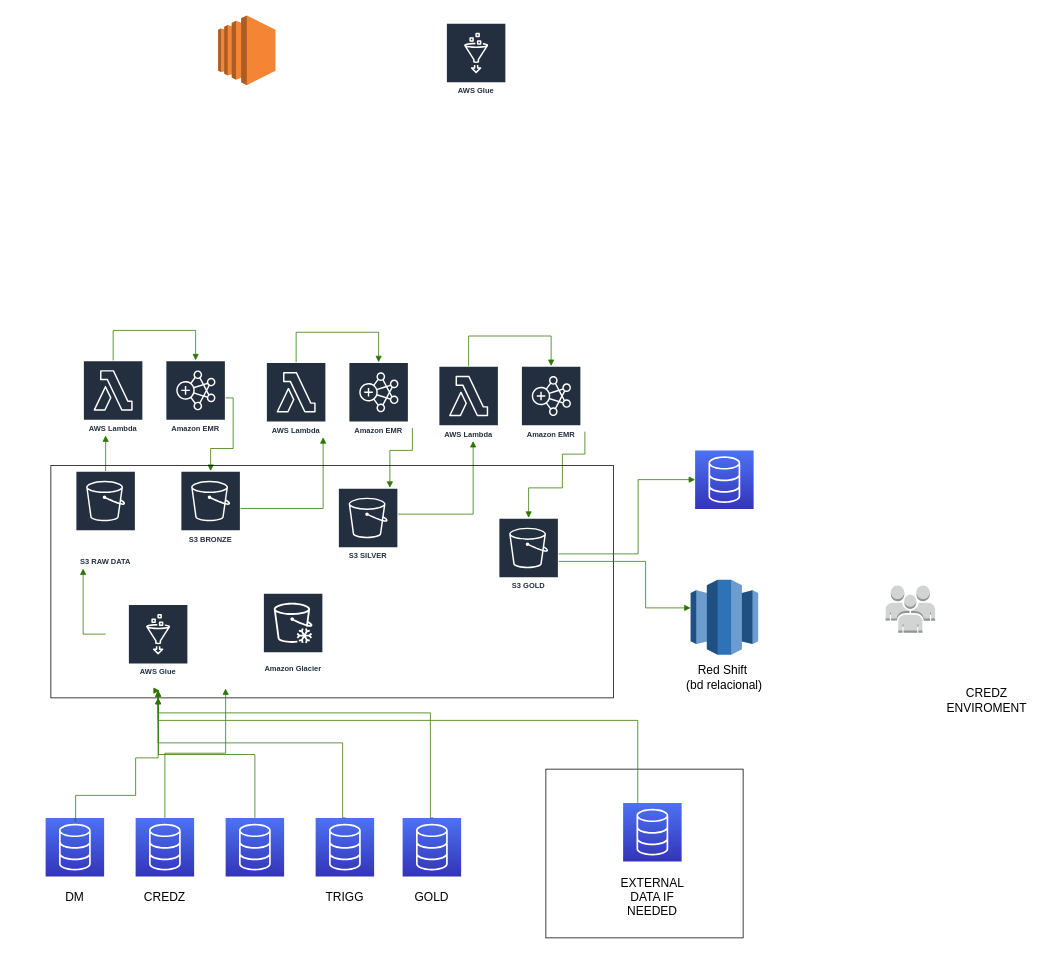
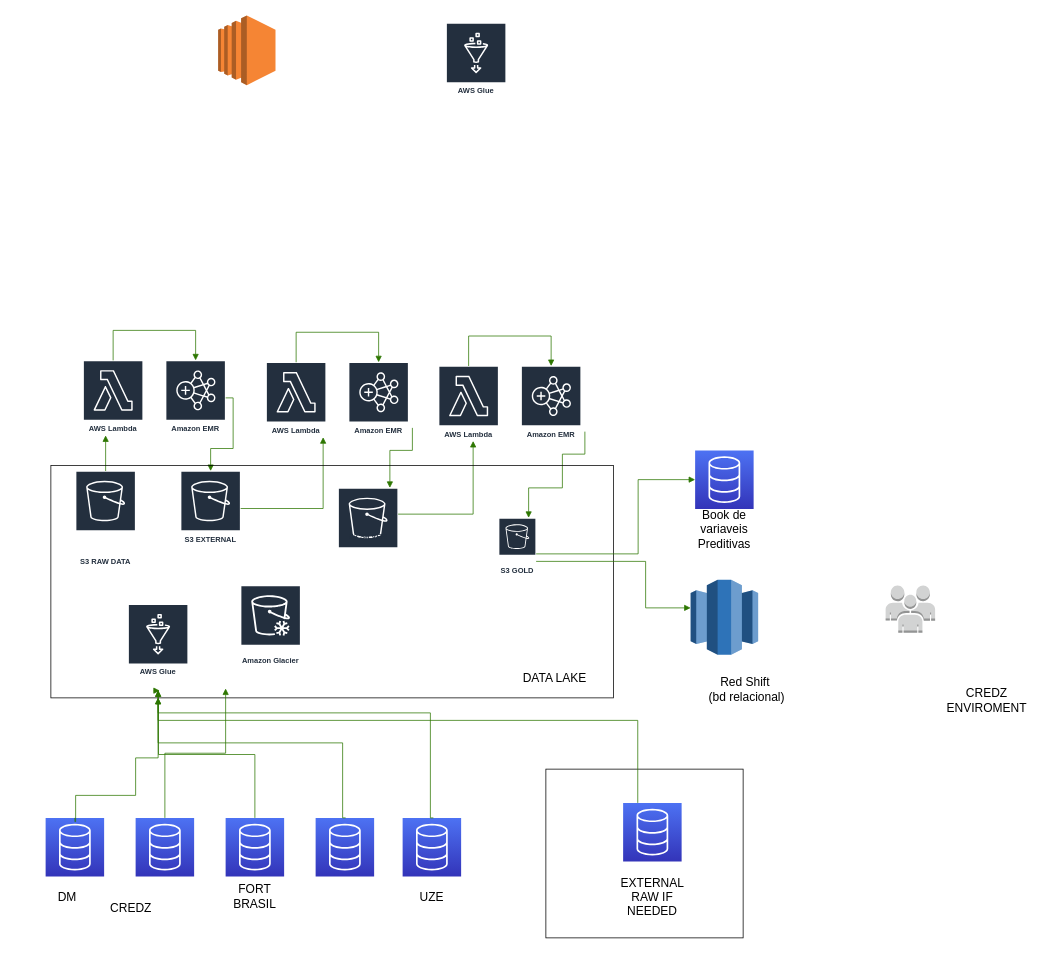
node "S3 SILVER": size 60x75 -> 60x56
node "Book de variaveis Preditivas": added
node "S3 BRONZE": label "S3 BRONZE" -> "S3 EXTERNAL"
node "S3 GOLD": size 60x75 -> 38x60
edge "Data Ingestion" -> "S3 RAW DATA": removed
node "Amazon Glacier": moved (293, 634) -> (270, 627)
node "DATA LAKE": added
node "Red Shift (bd relacional)": moved (724, 677) -> (747, 689)
node "Corporate data center": label "Corporate data center" -> "Shift data center"
node "DM": moved (75, 897) -> (67, 897)
node "CREDZ": moved (165, 897) -> (131, 908)
node "FORT BRASIL": added
node "TRIGG": removed
node "GOLD": label "GOLD" -> "UZE"
node "EXTERNAL DATA IF NEEDED": label "EXTERNAL DATA IF NEEDED" -> "EXTERNAL RAW IF NEEDED"
